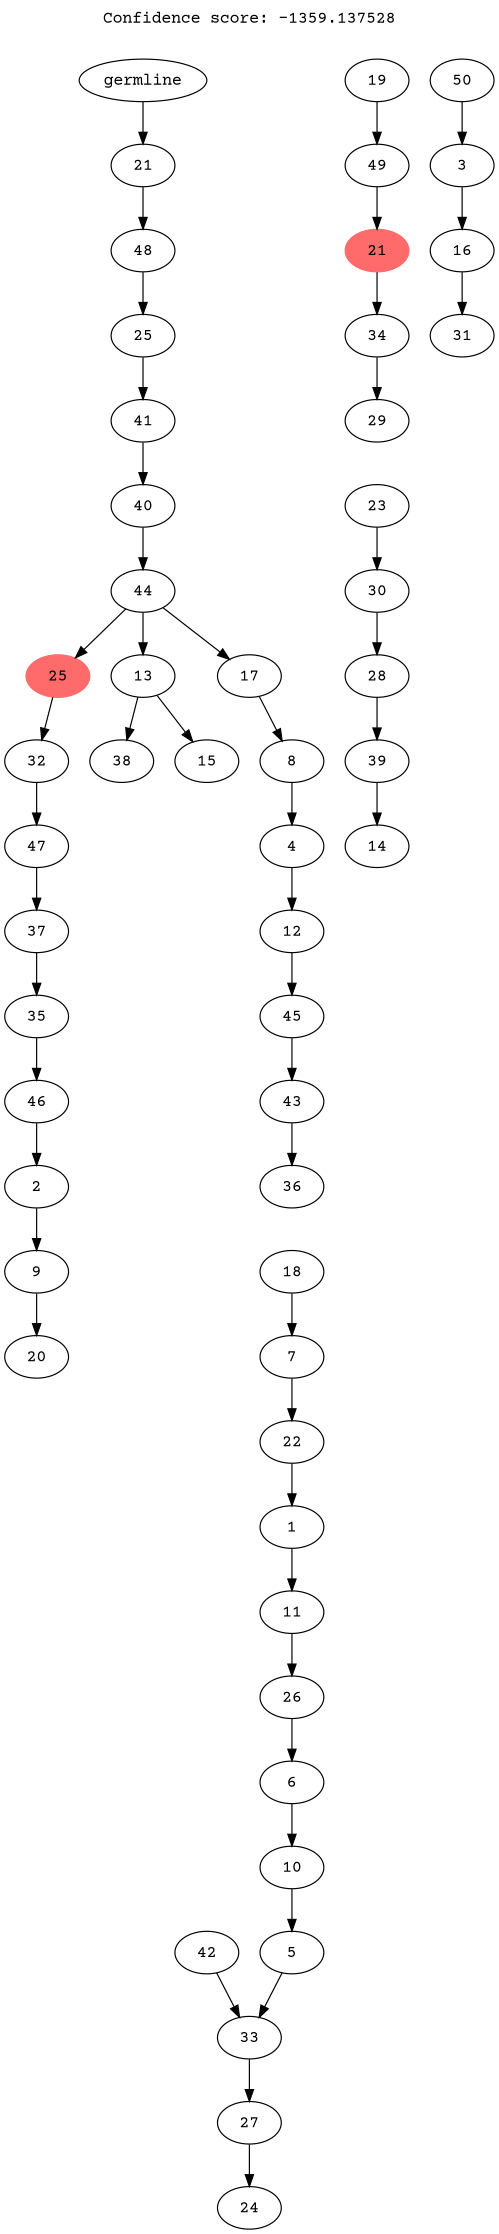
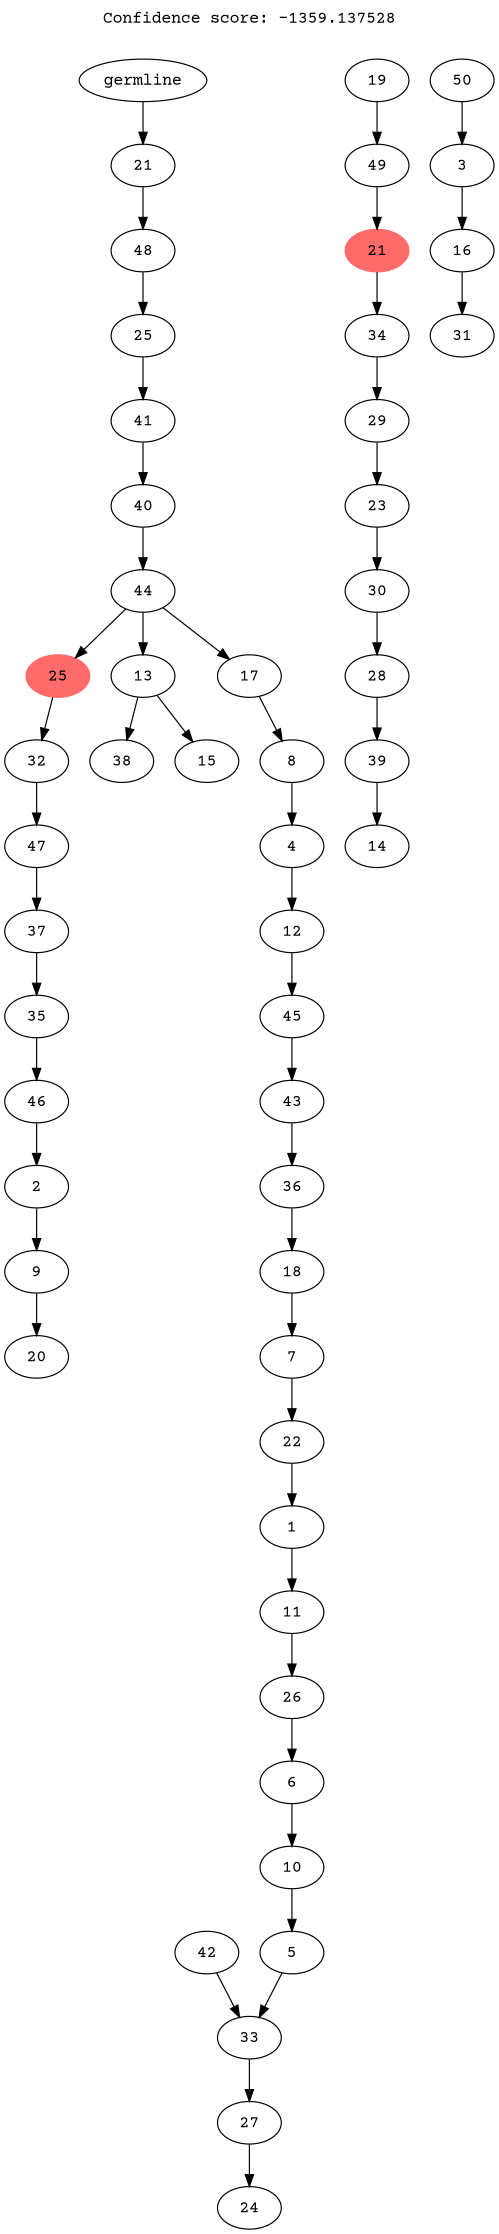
edge "29" -> "23": added
edge "36" -> "18": added
